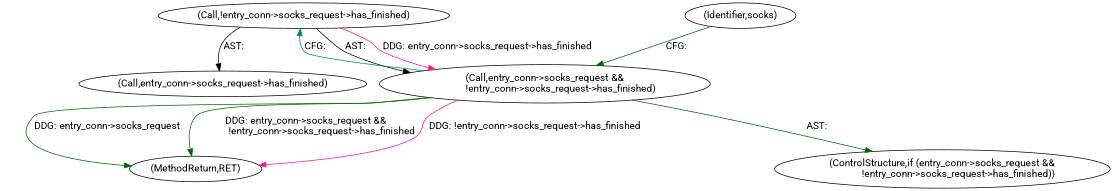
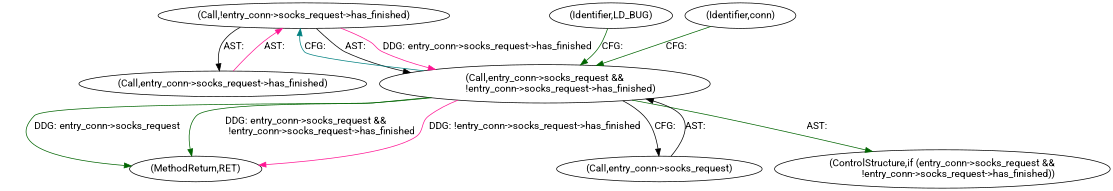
node "(Identifier,LD_BUG)": added
node "(Identifier,socks)": label "(Identifier,socks)" -> "(Identifier,conn)"
edge "(Call,entry_conn->socks_request->has_finished)" -> "(Call,!entry_conn->socks_request->has_finished)": added, label "AST:"
node "(Call,entry_conn->socks_request)": added
